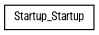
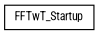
node "Startup_Startup": label "Startup_Startup" -> "FFTwT_Startup"
